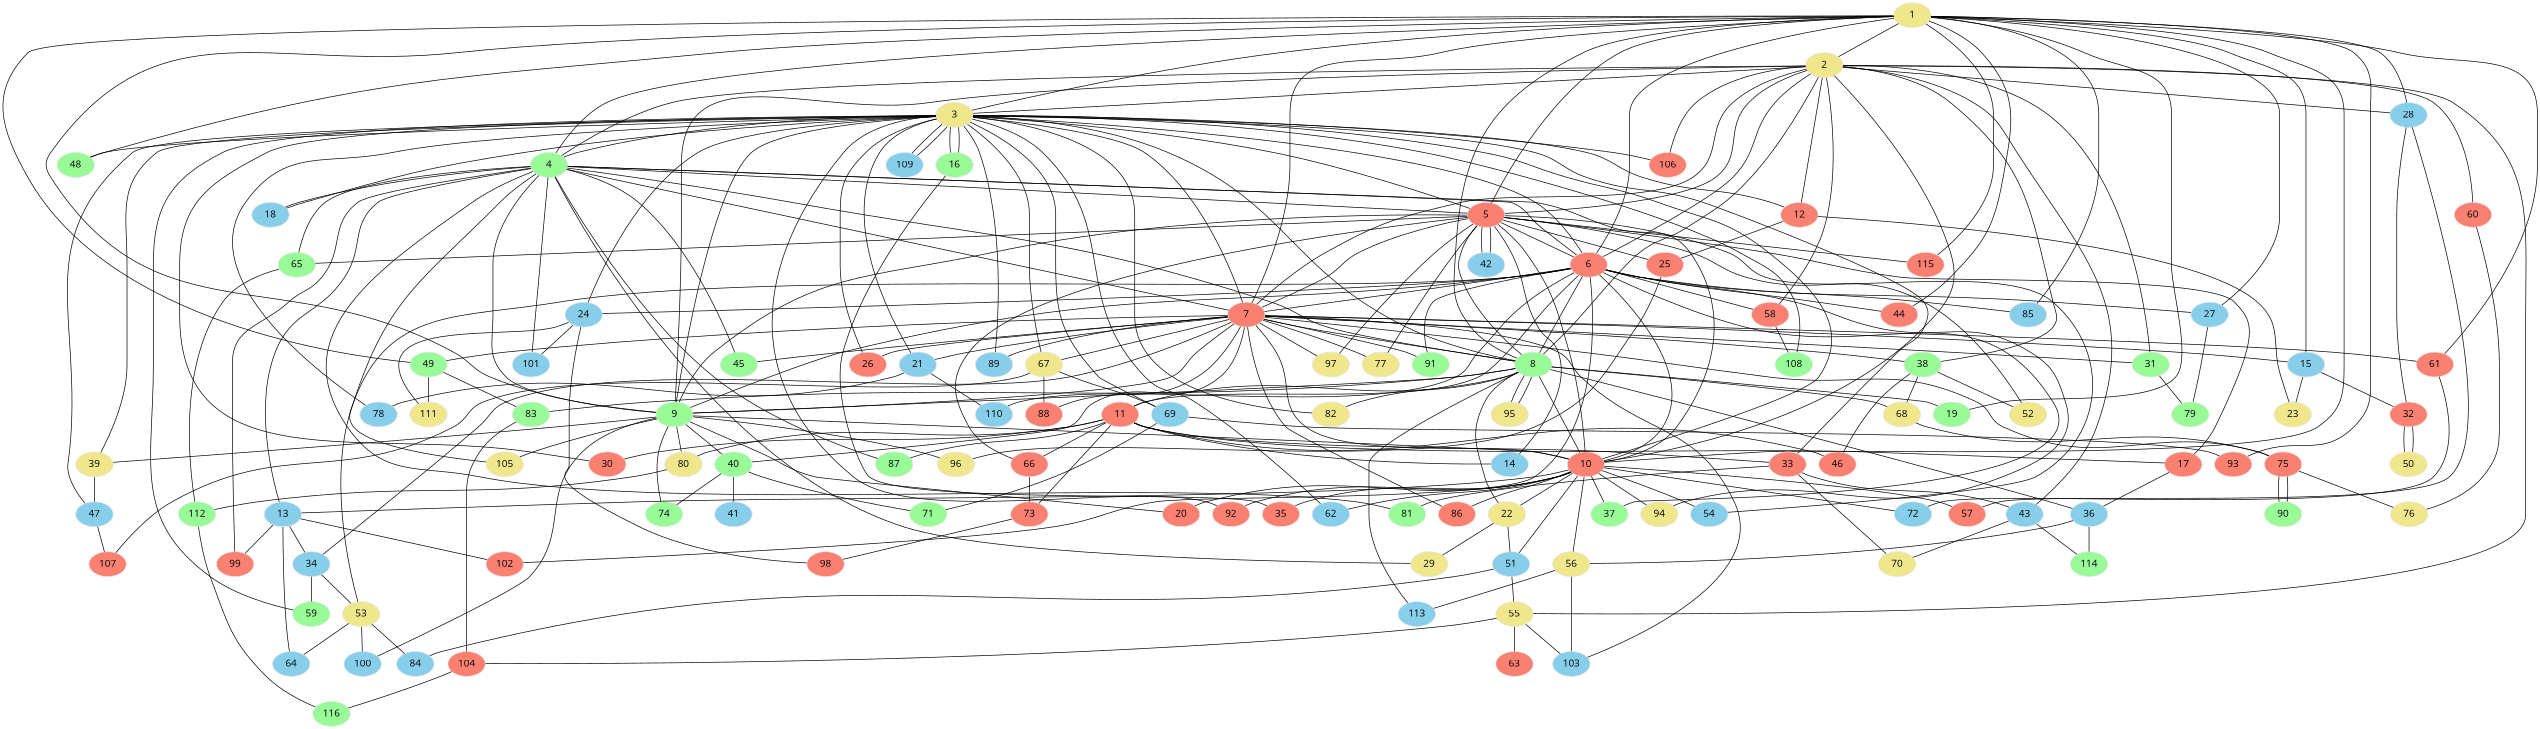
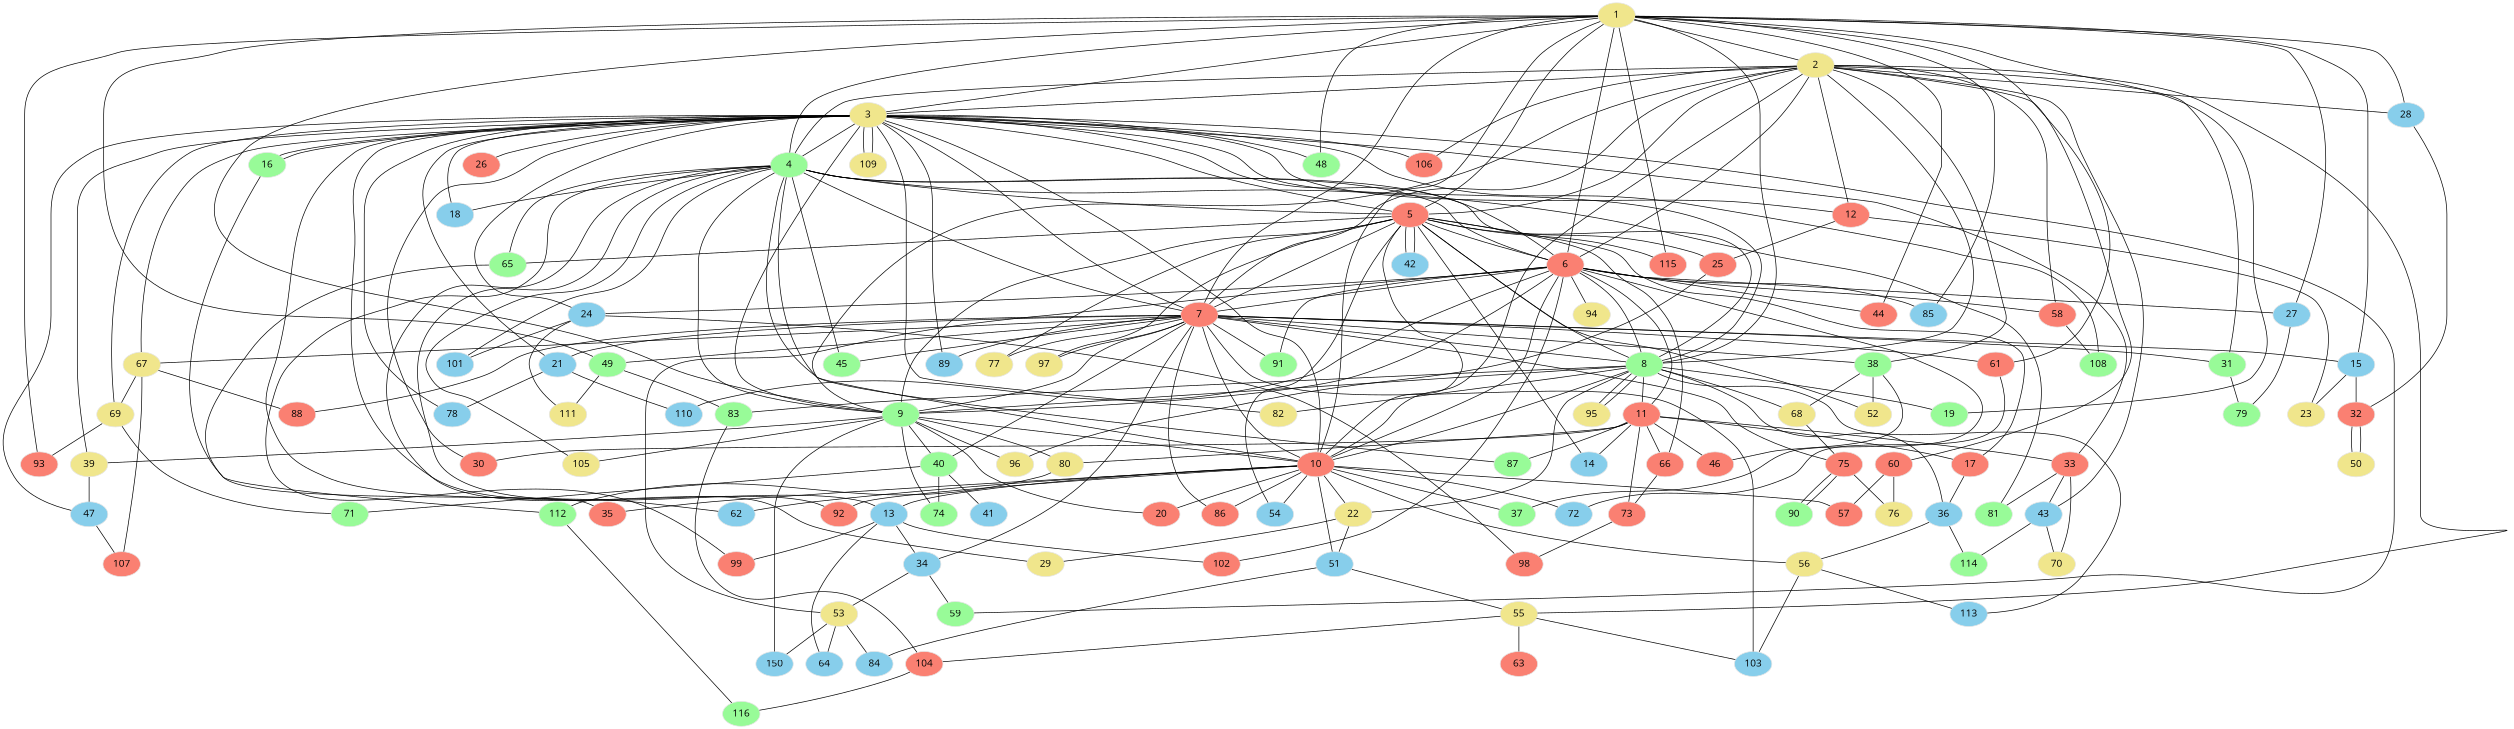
node "109": fillcolor skyblue -> khaki
edge "7" -- "26": removed
node "69": fillcolor skyblue -> khaki
edge "28" -- "57": now "60" -- "57"
edge "10" -- "94": removed
node "100": label "100" -> "150"
